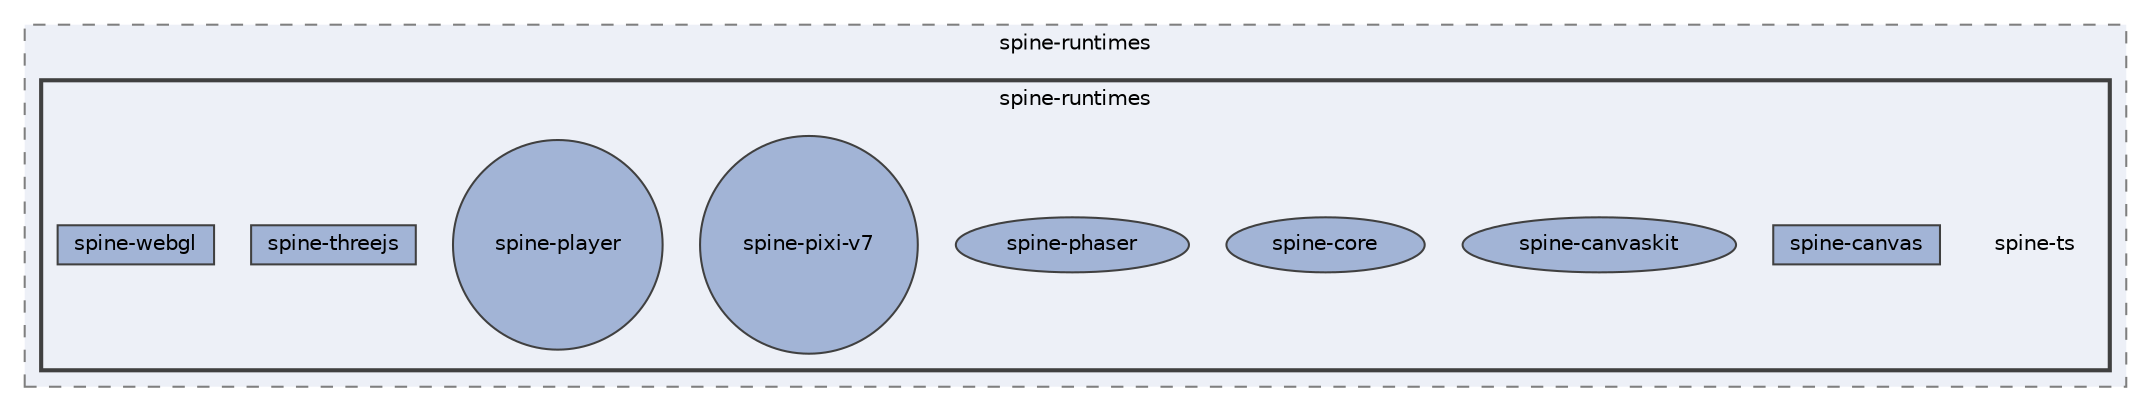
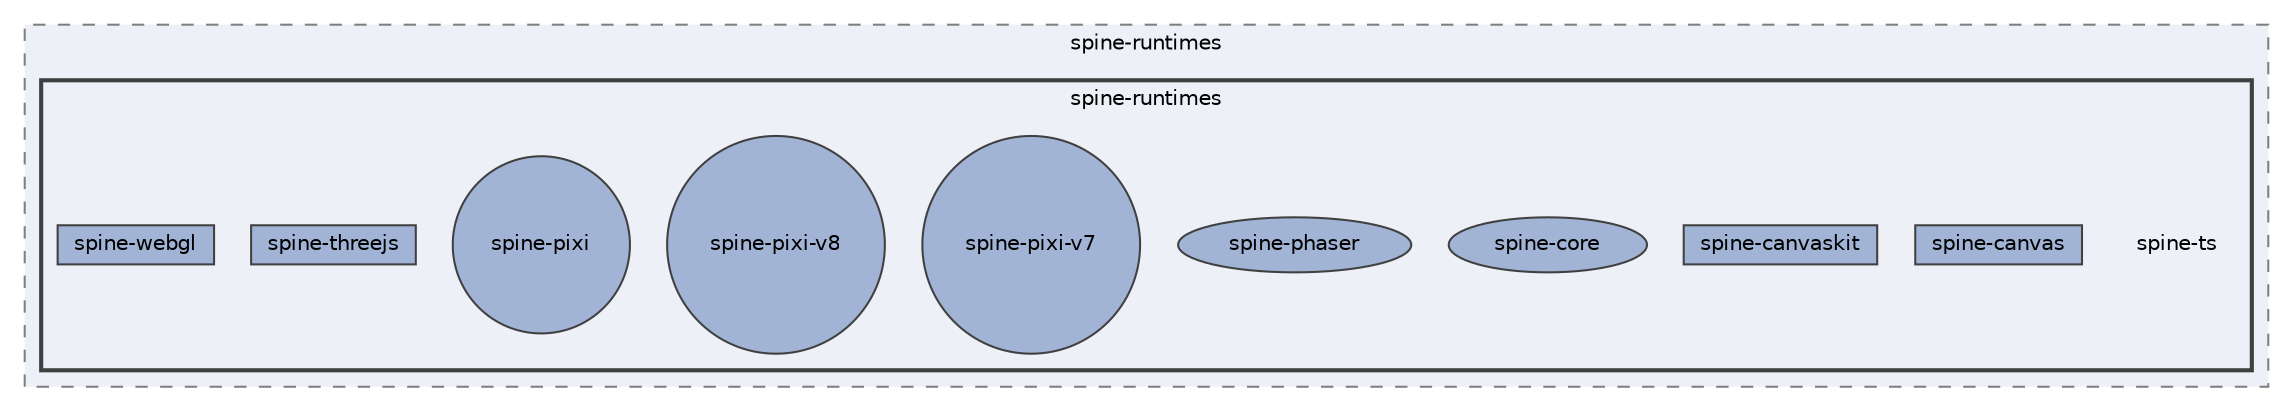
node "spine-player": label "spine-player" -> "spine-pixi"
node "spine-pixi-v8": added
node "spine-canvaskit": shape ellipse -> box
